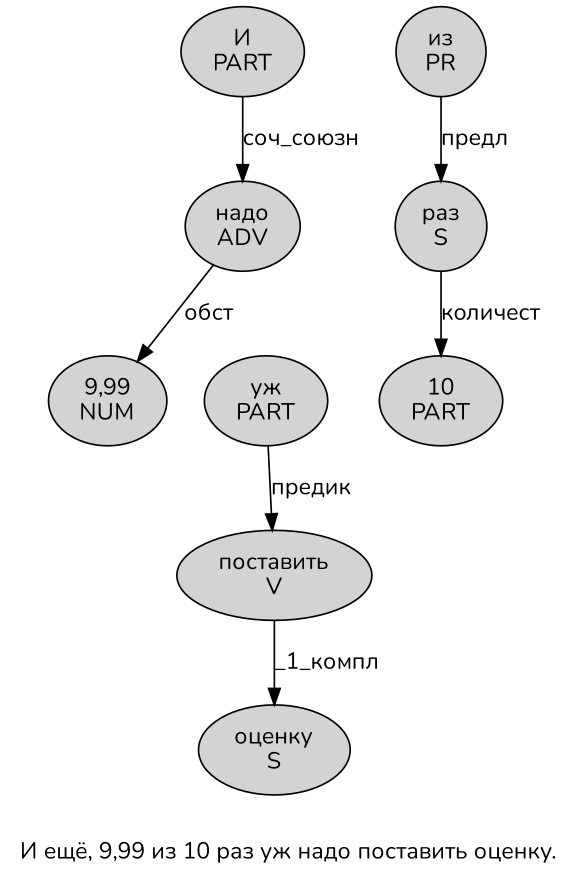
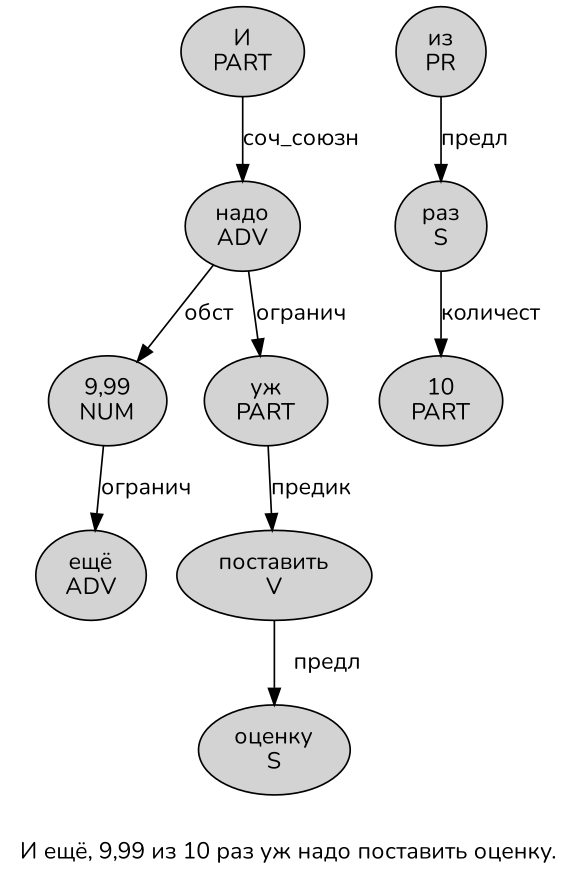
edge "надо ADV" -> "уж PART": added, label "огранич"
node "ещё ADV": added
edge "поставить V" -> "оценку S": label "_1_компл" -> "предл"
